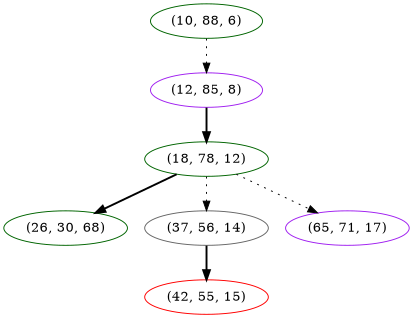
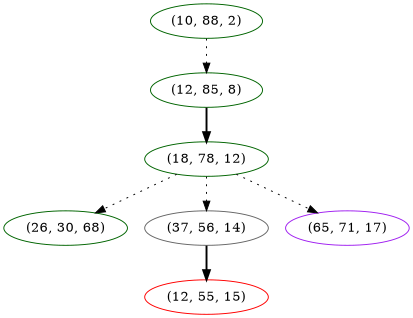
node "(10, 88, 6)": label "(10, 88, 6)" -> "(10, 88, 2)"
node "(12, 85, 8)": color purple -> darkgreen
edge "(18, 78, 12)" -> "(26, 30, 68)": style bold -> dotted
node "(42, 55, 15)": label "(42, 55, 15)" -> "(12, 55, 15)"
